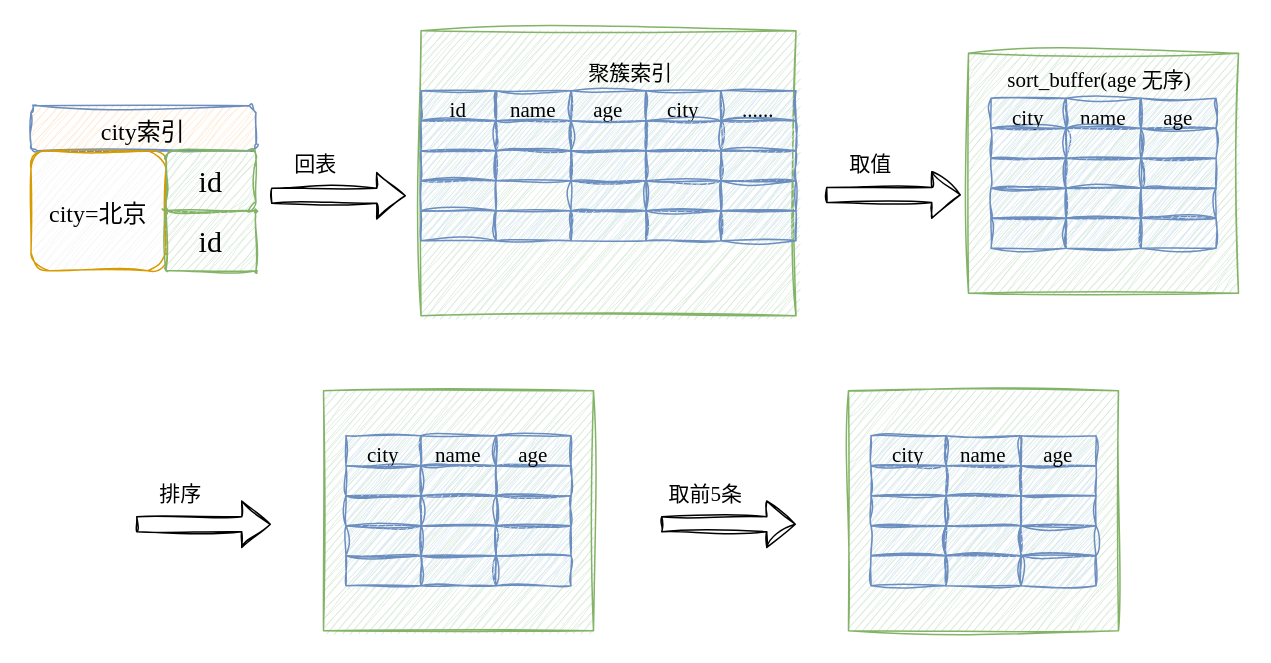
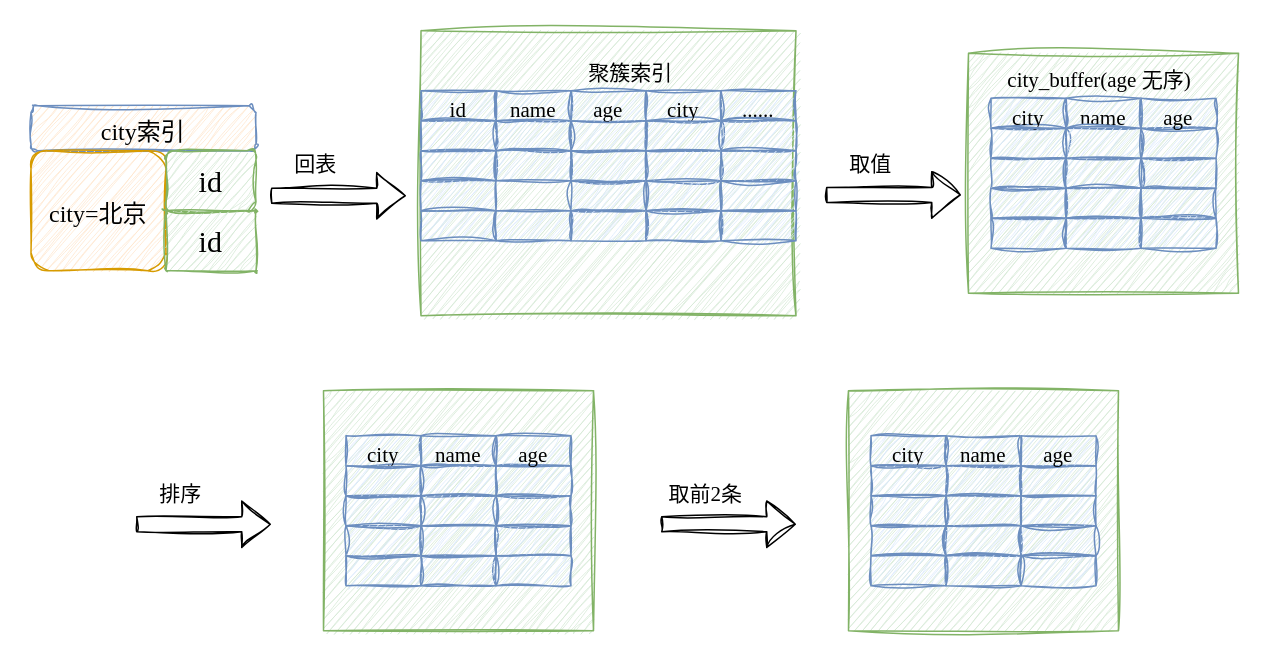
node "sort_buffer(age 无序)": label "sort_buffer(age 无序)" -> "city_buffer(age 无序)"
node "city=北京": fillcolor #f5f5f5 -> #ffe6cc
node "取前5条": label "取前5条" -> "取前2条"
